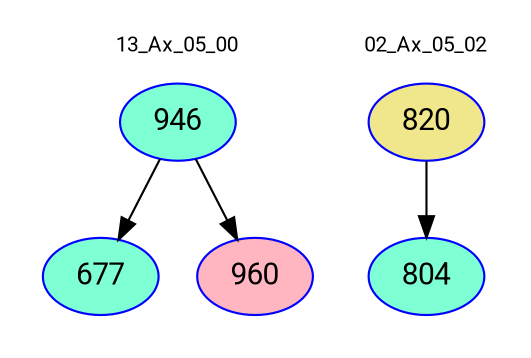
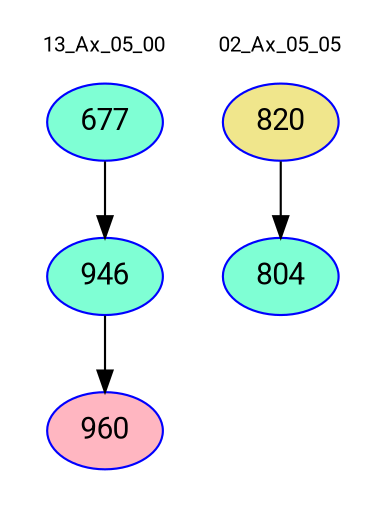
cluster "02_Ax_05_02": label "02_Ax_05_02" -> "02_Ax_05_05"
edge "946" -> "677": reversed
